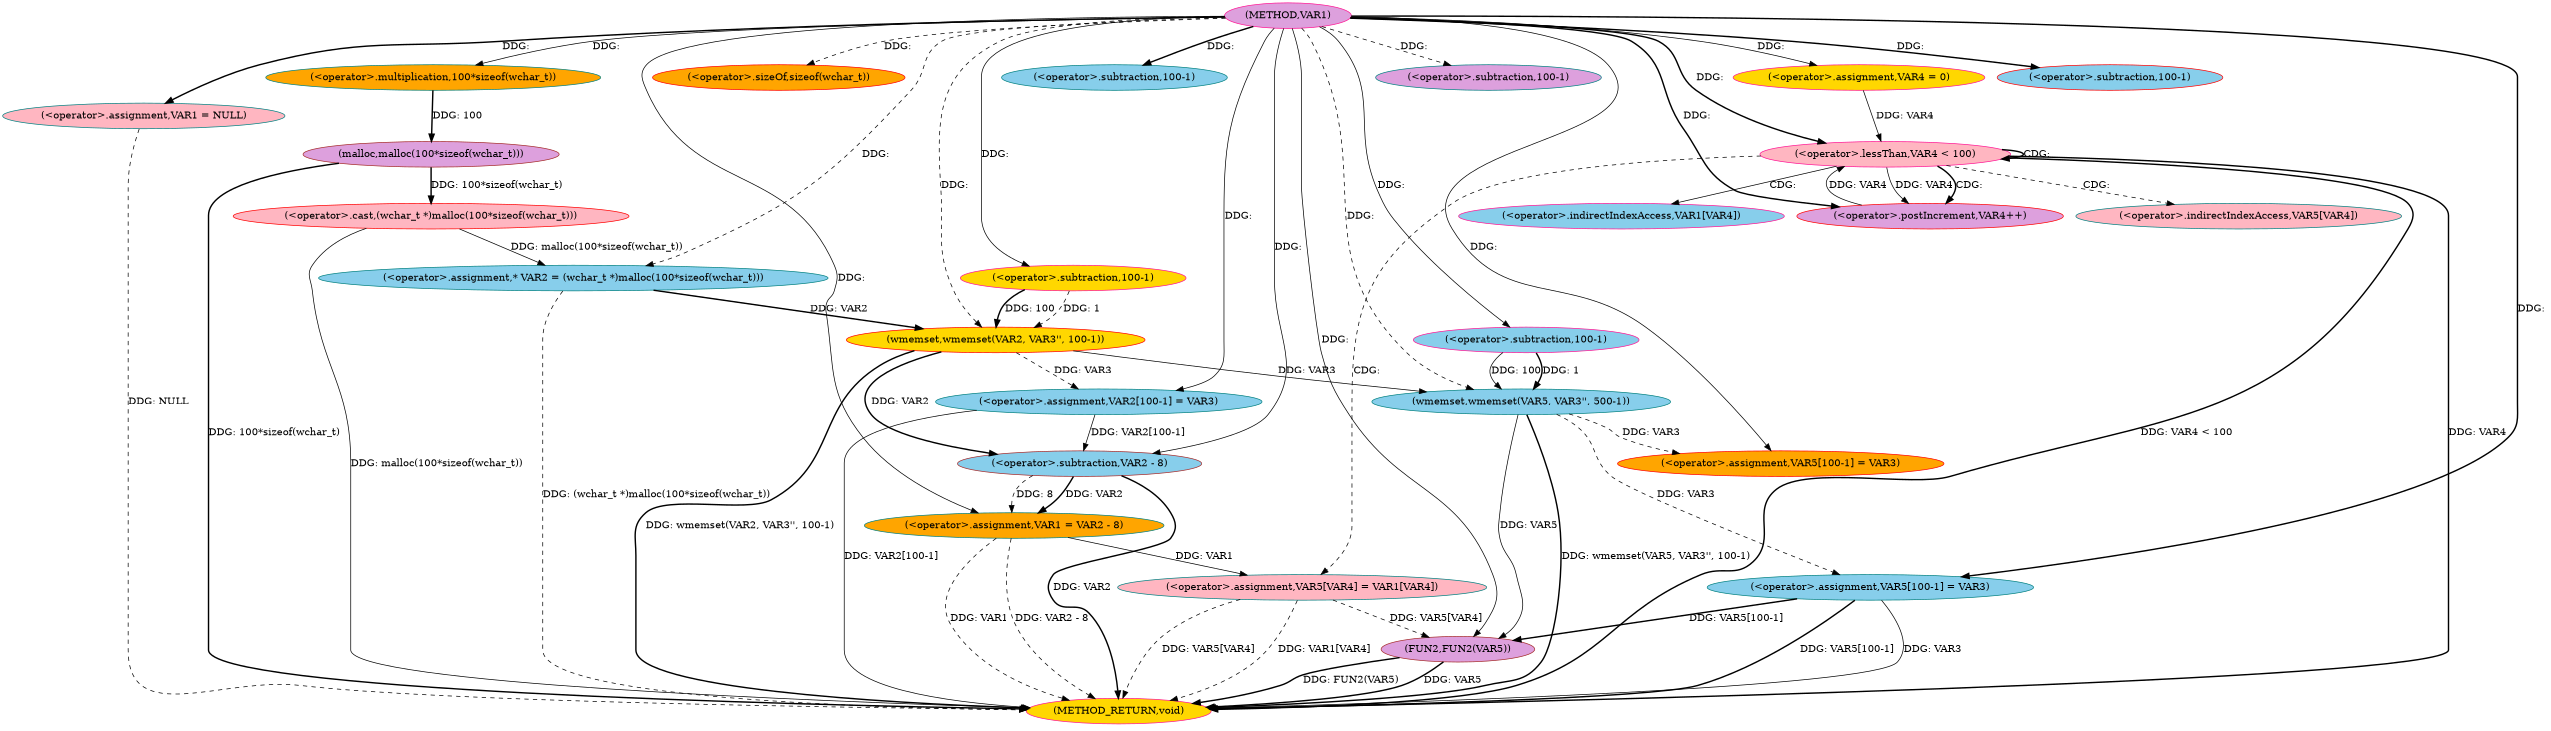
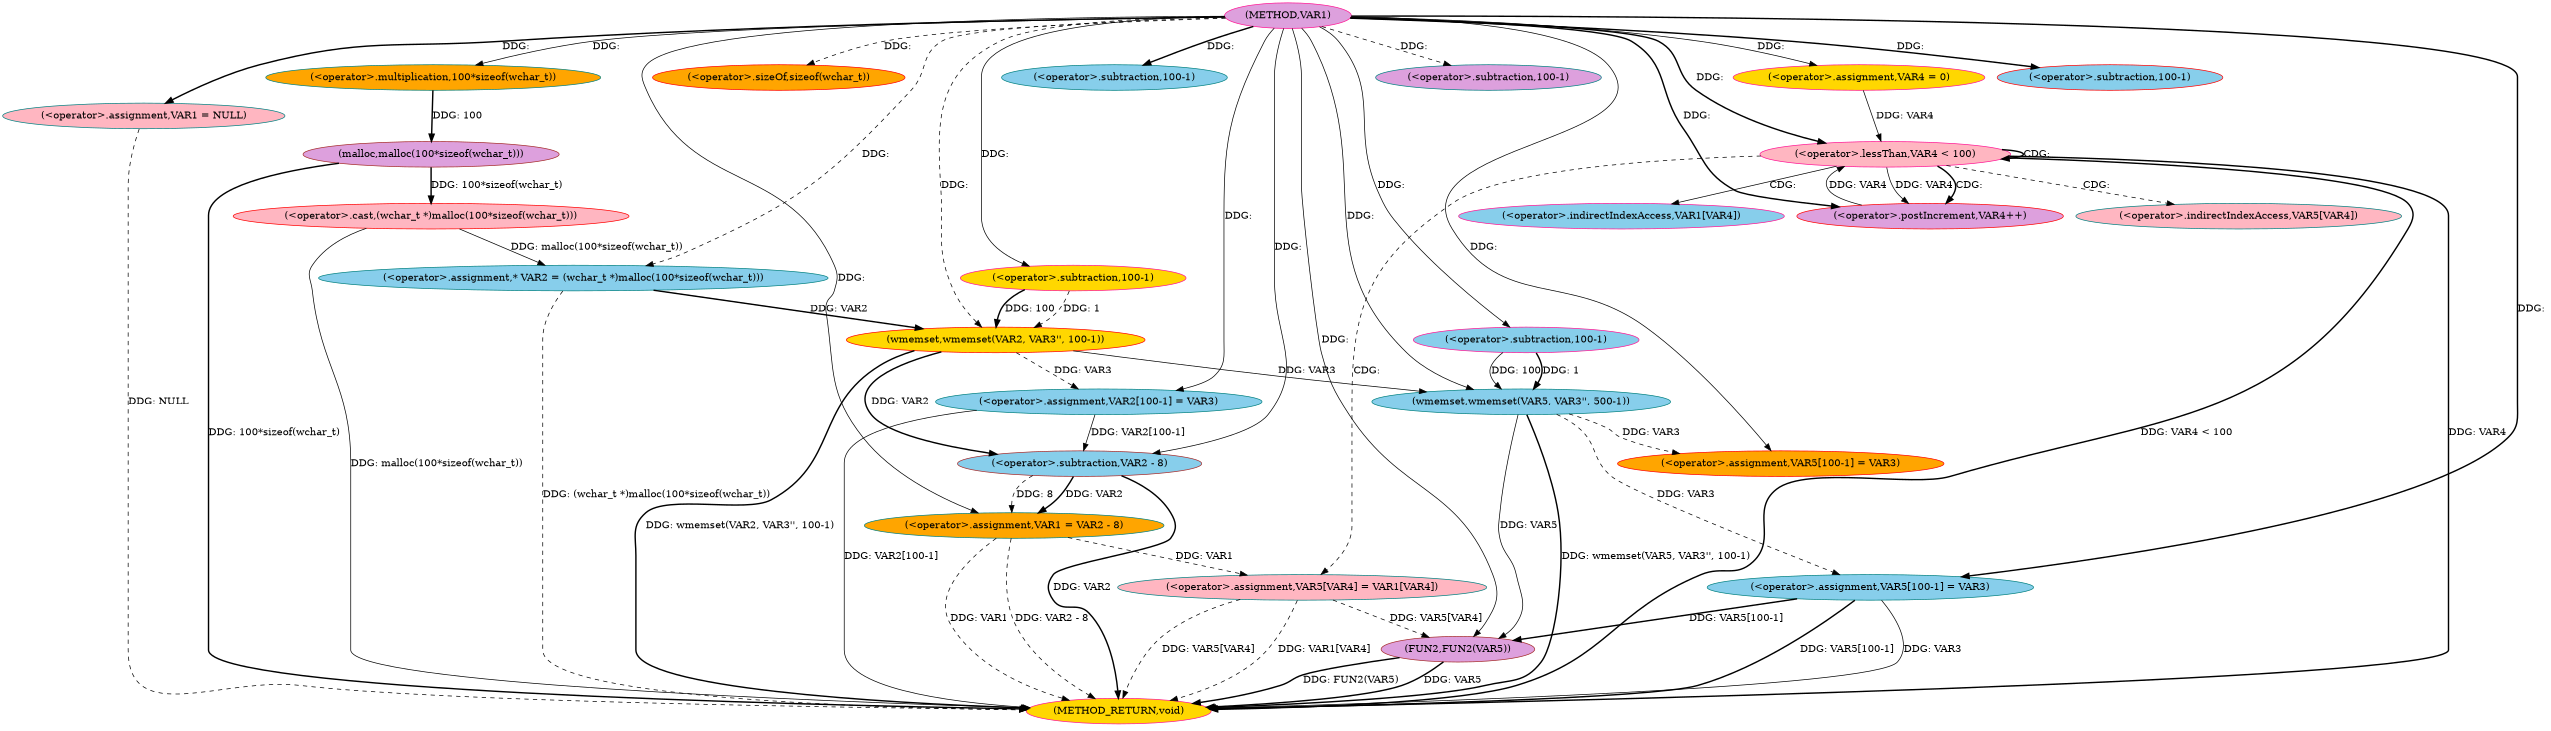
edge "(METHOD,VAR1)" -> "(wmemset,wmemset(VAR5, VAR3'', 500-1))": style dashed -> solid
edge "(<operator>.assignment,VAR1 = VAR2 - 8)" -> "(<operator>.assignment,VAR5[VAR4] = VAR1[VAR4])": style solid -> dashed
